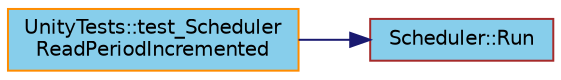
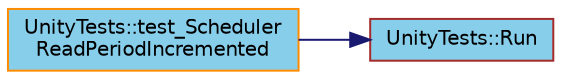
node "Scheduler::Run": label "Scheduler::Run" -> "UnityTests::Run"
